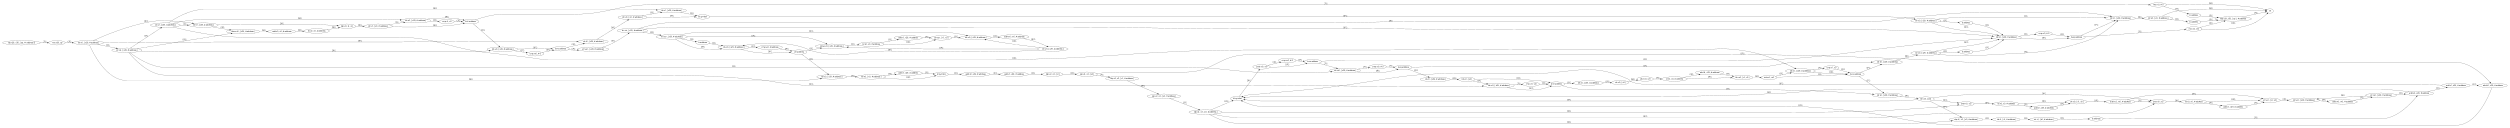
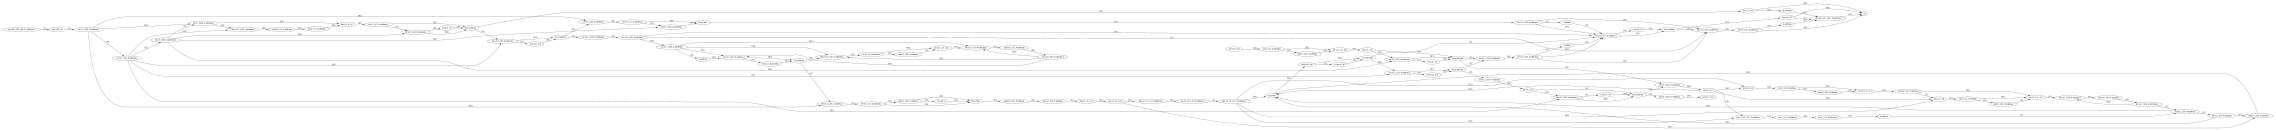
edge "ldr w0 , [ x0 ]" -> "sxtw x0 , w0": removed, label "DFG"
node "mov x8 , x1": added
